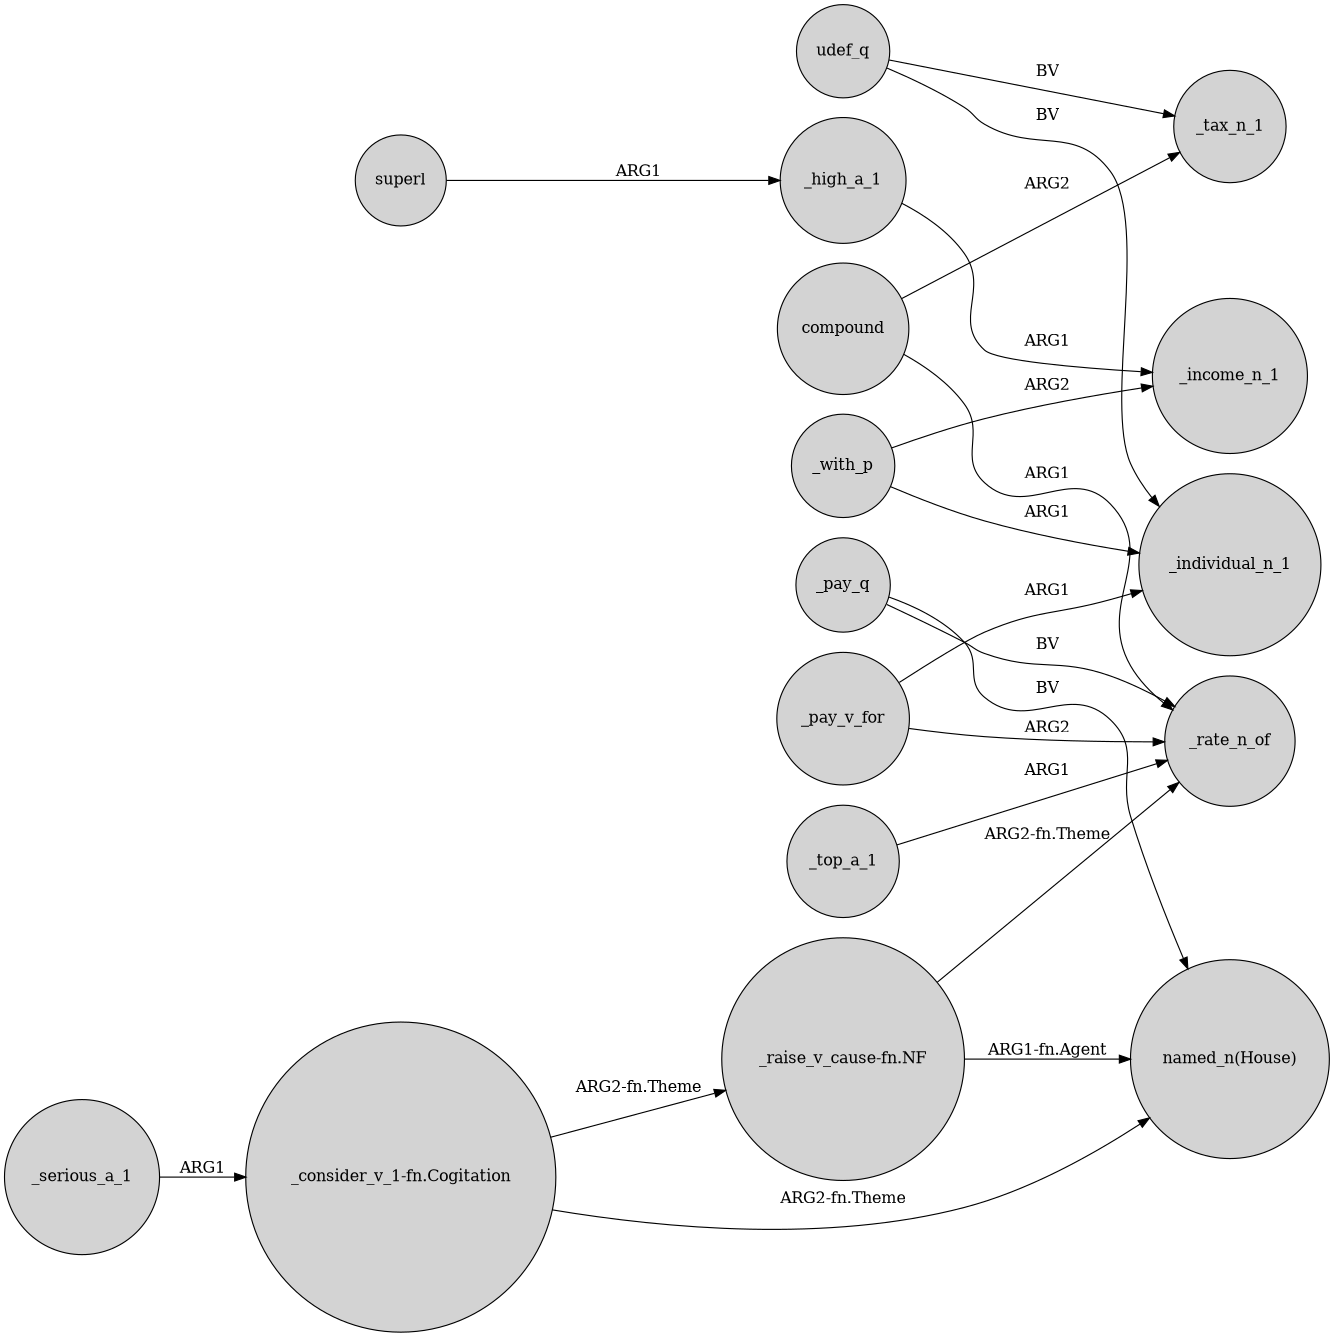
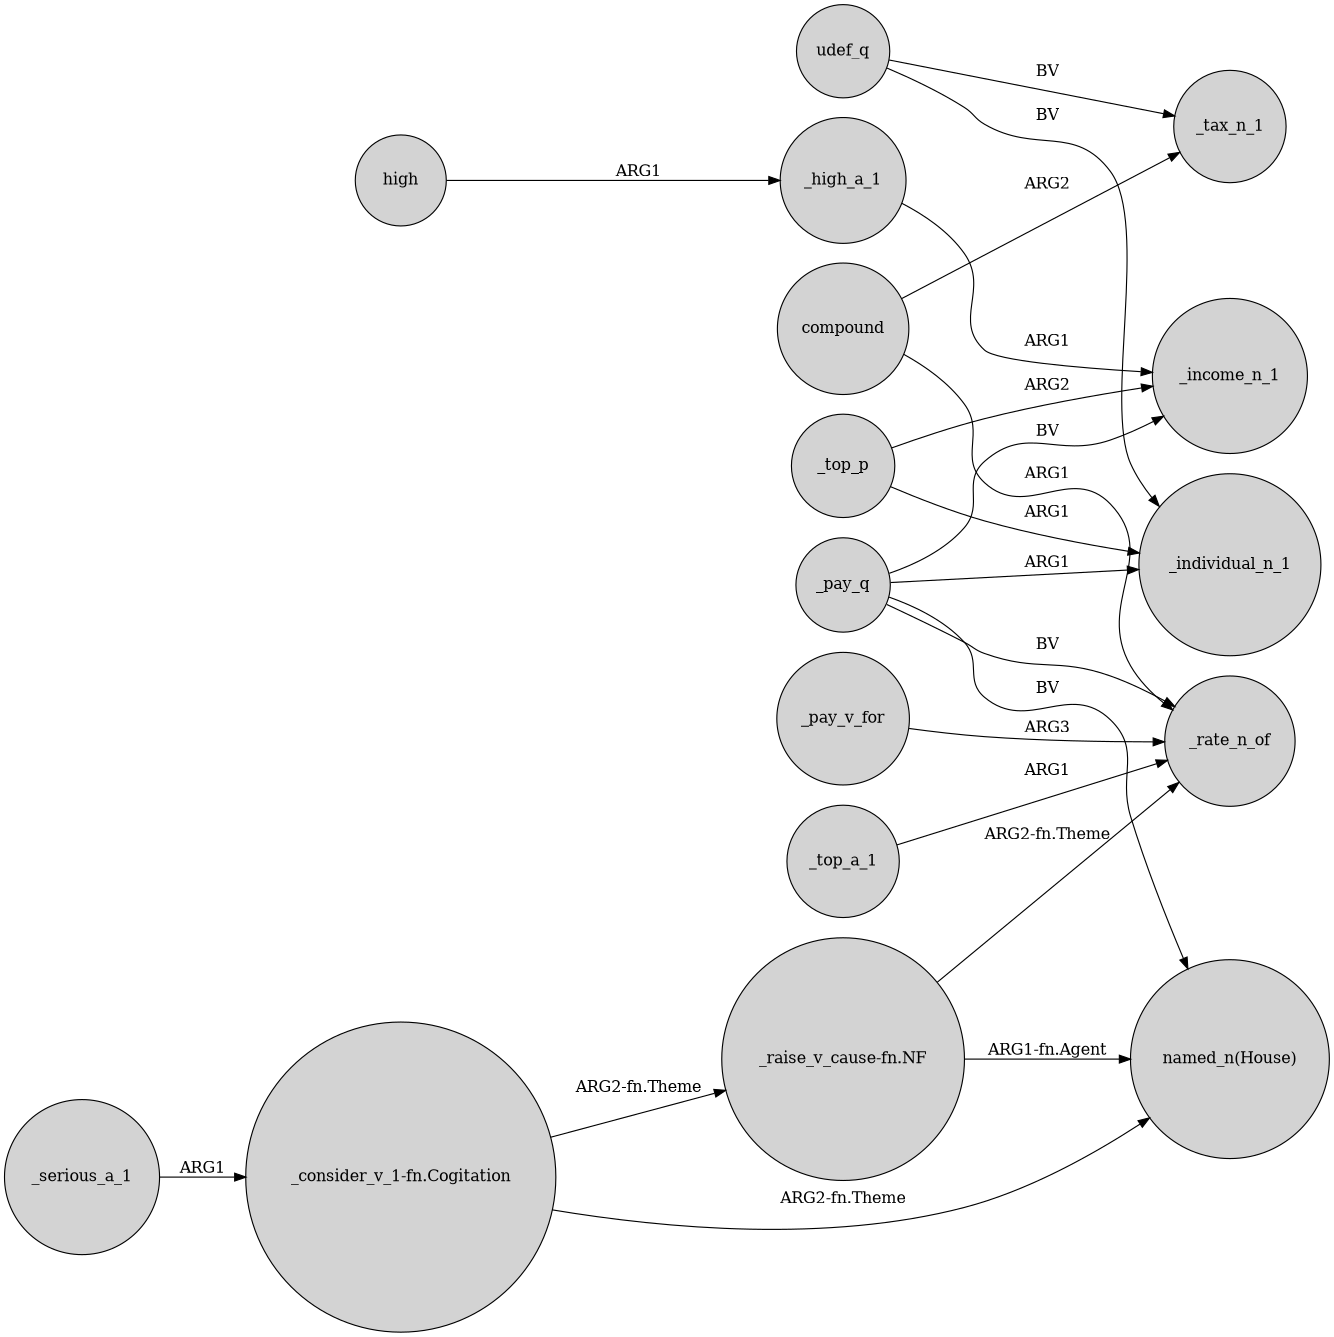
node "superl": label "superl" -> "high"
edge "_pay_q" -> "_income_n_1": added, label "BV"
node "_with_p": label "_with_p" -> "_top_p"
edge "_pay_v_for" -> "_individual_n_1": now "_pay_q" -> "_individual_n_1"
edge "_pay_v_for" -> "_rate_n_of": label "ARG2" -> "ARG3"
